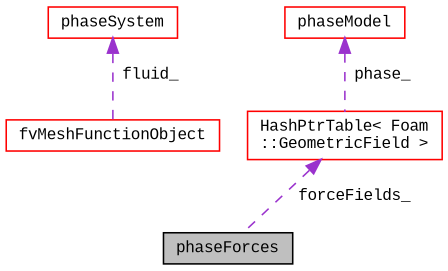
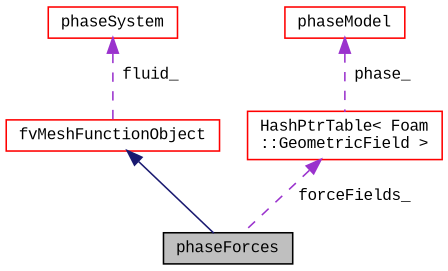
edge "phaseForces" -> "fvMeshFunctionObject": added
